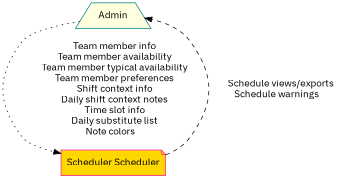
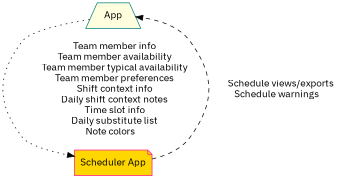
node "Admin": label "Admin" -> "App"
node "Scheduler Scheduler": label "Scheduler Scheduler" -> "Scheduler App"
